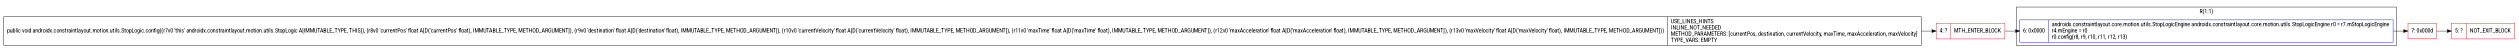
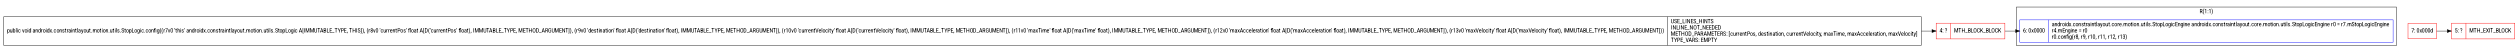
node "4: ?": text "MTH_ENTER_BLOCK" -> "MTH_BLOCK_BLOCK"
edge "6: 0x0000" -> "7: 0x000d": removed
node "5: ?": text "NOT_EXIT_BLOCK" -> "MTH_EXIT_BLOCK"
